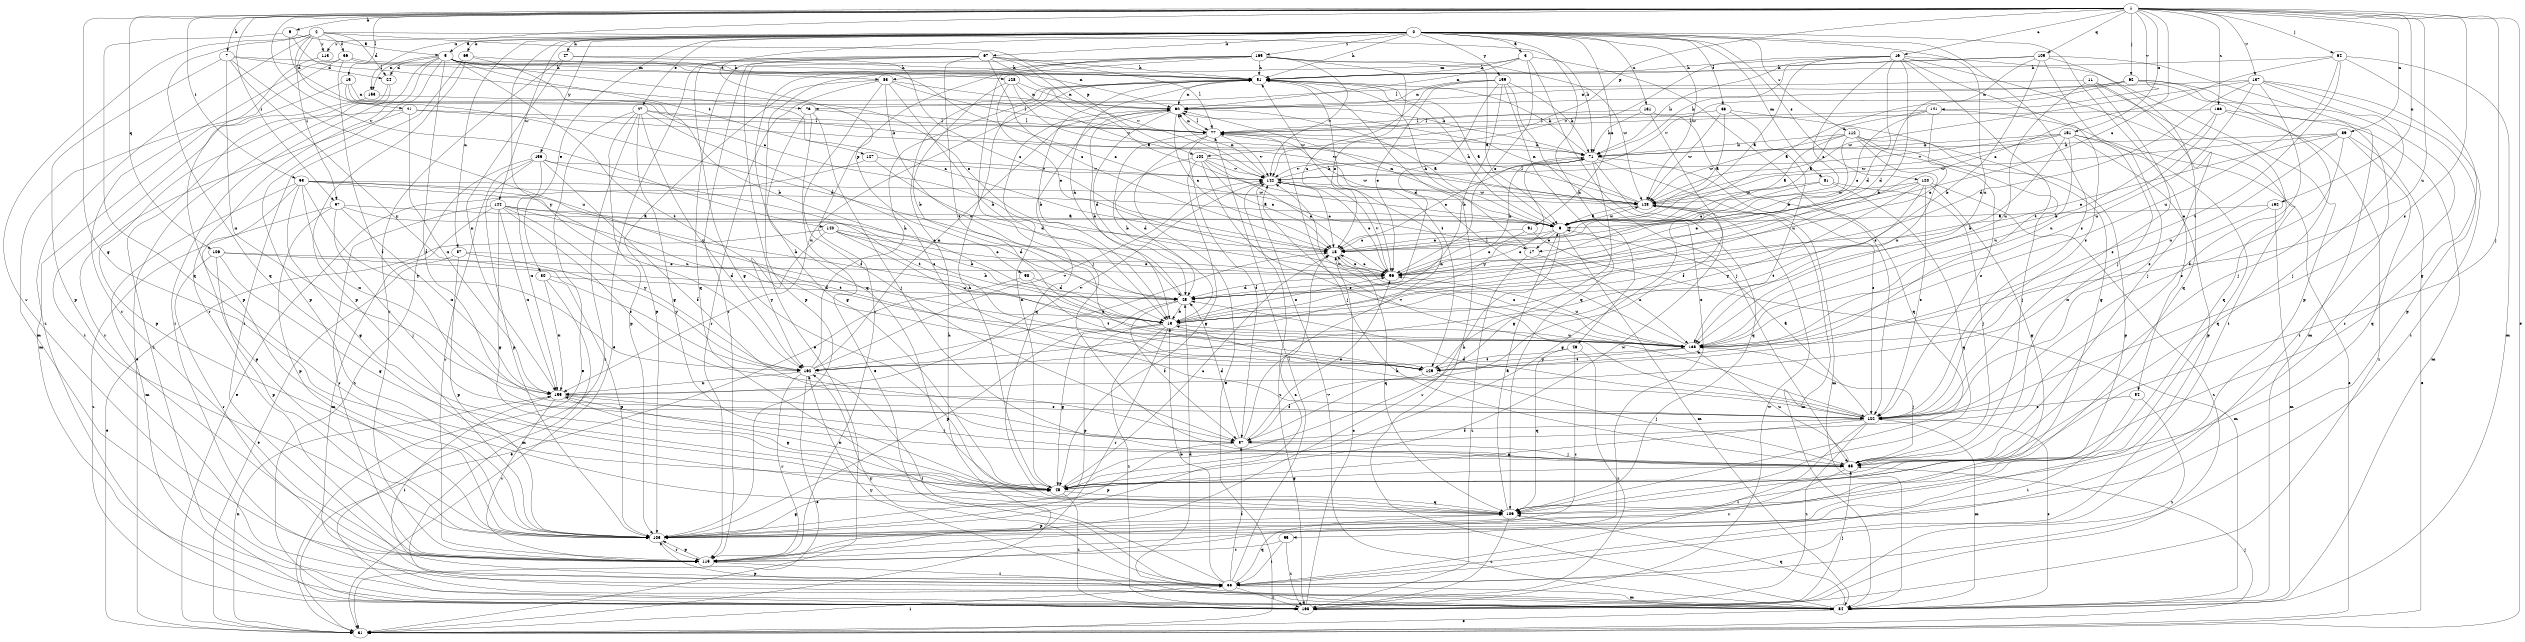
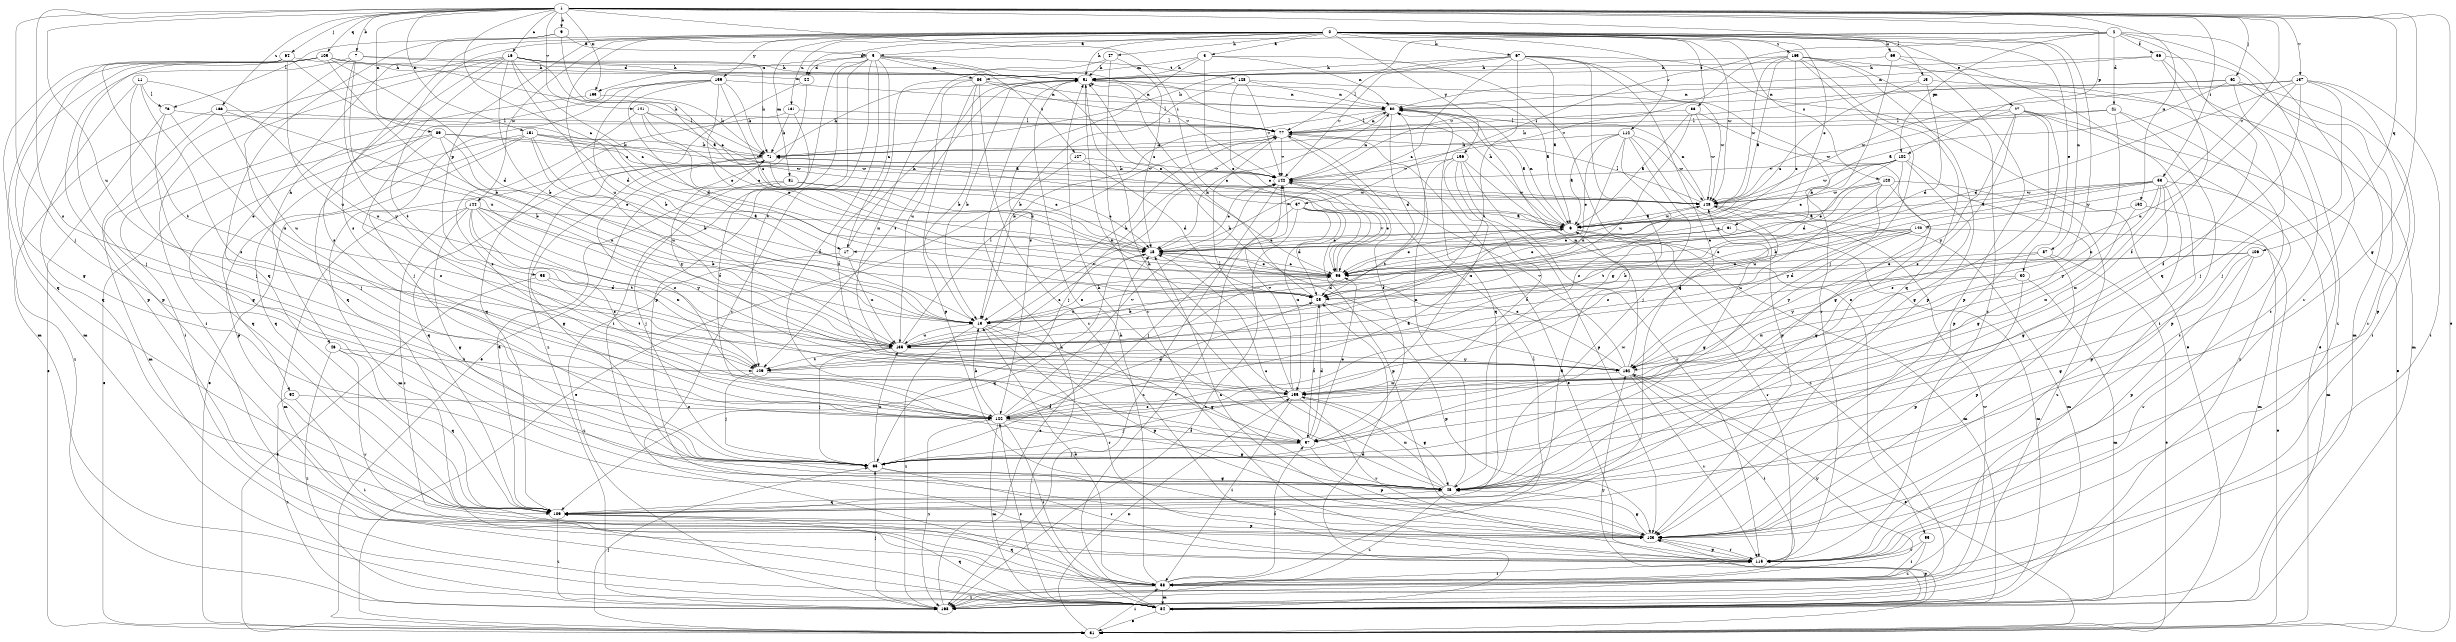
node "113": removed
edge "155" -> "77": added, label "l"
edge "81" -> "109": label "q" -> "a"
